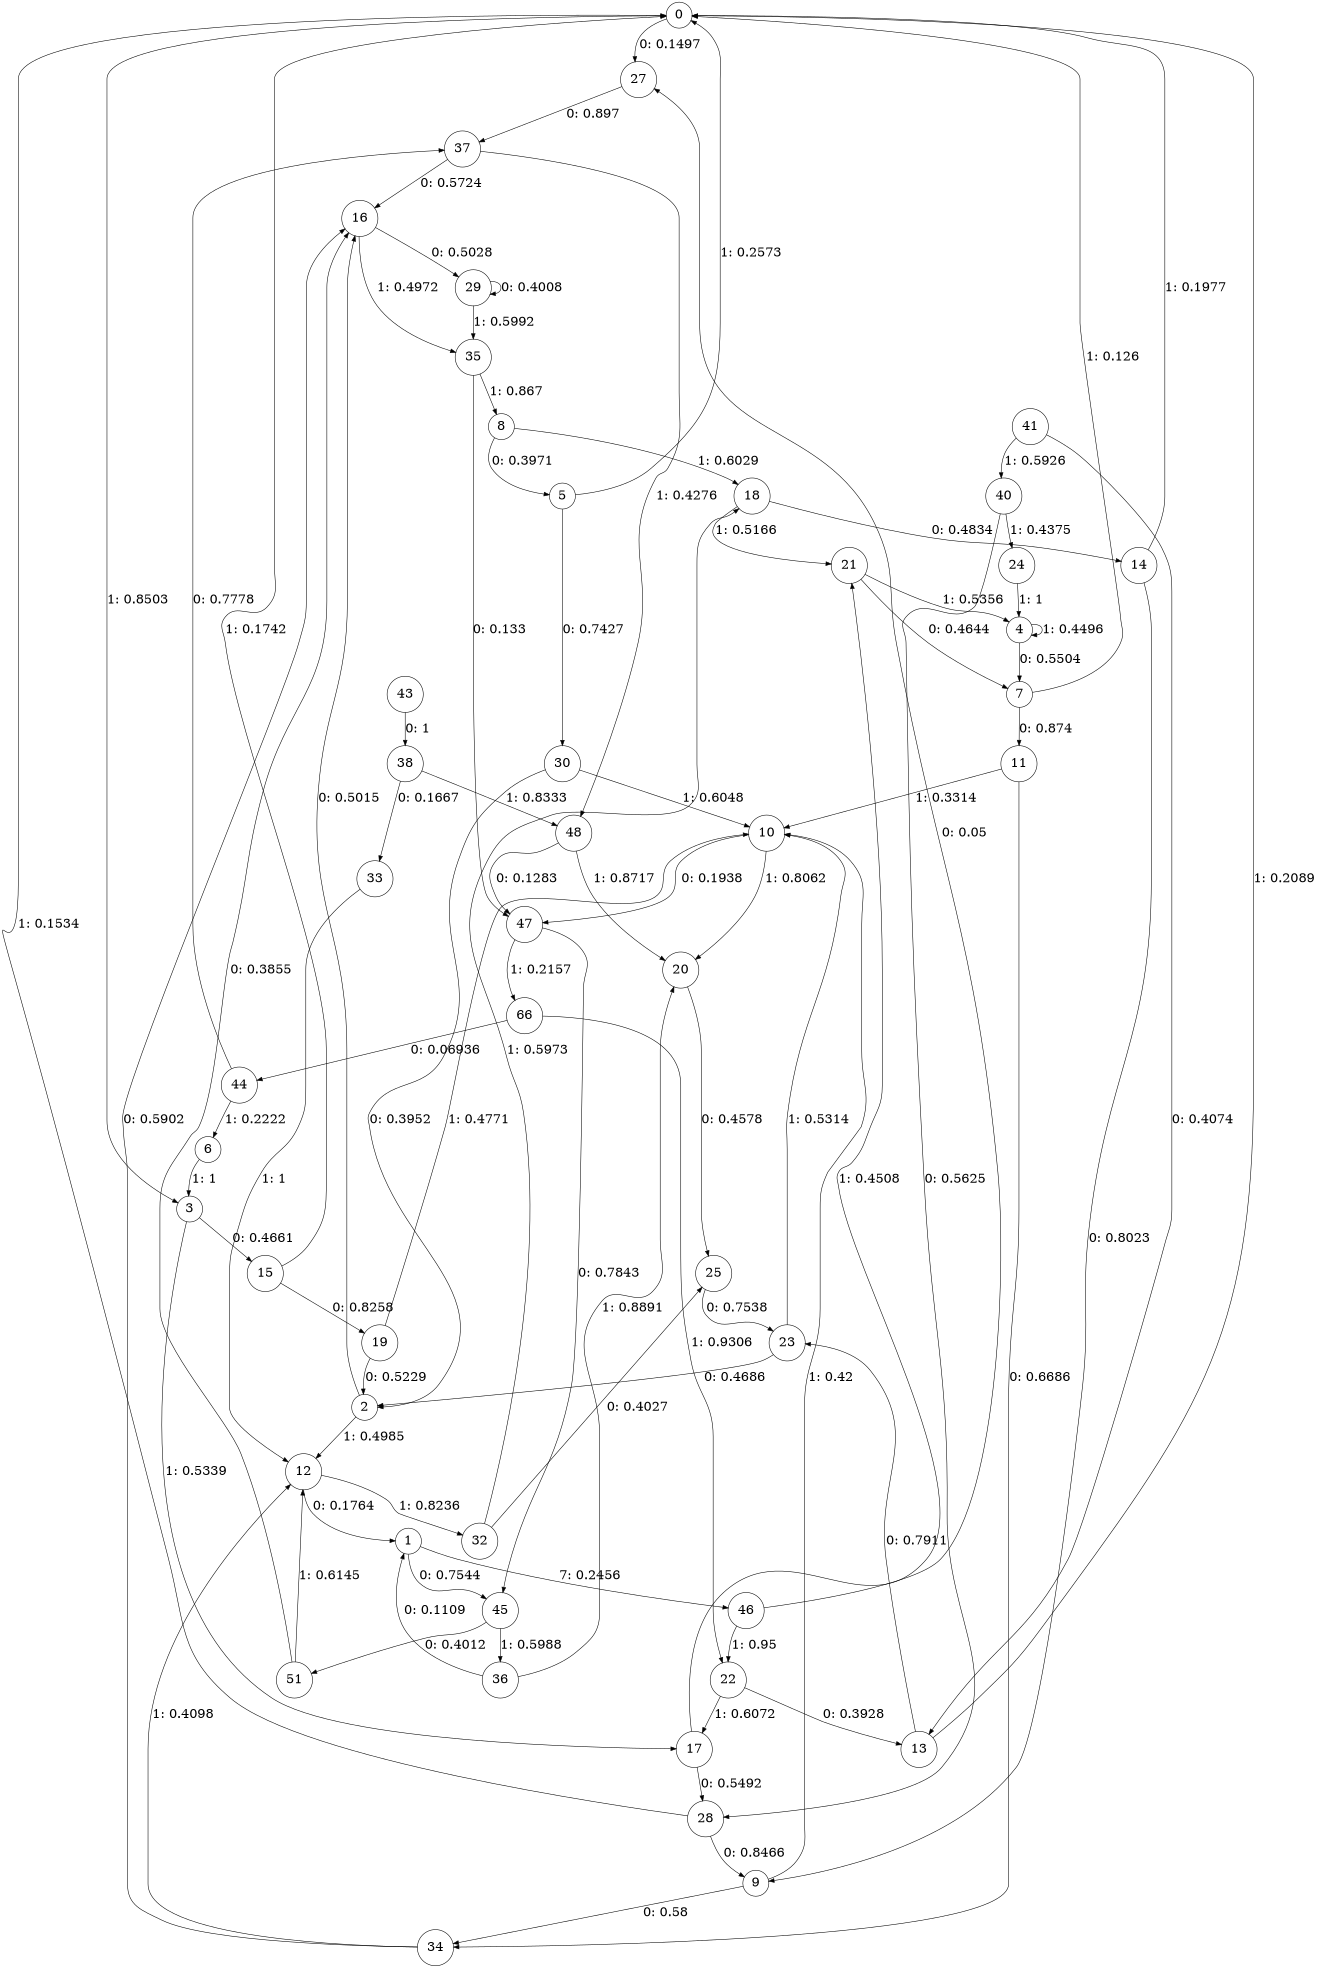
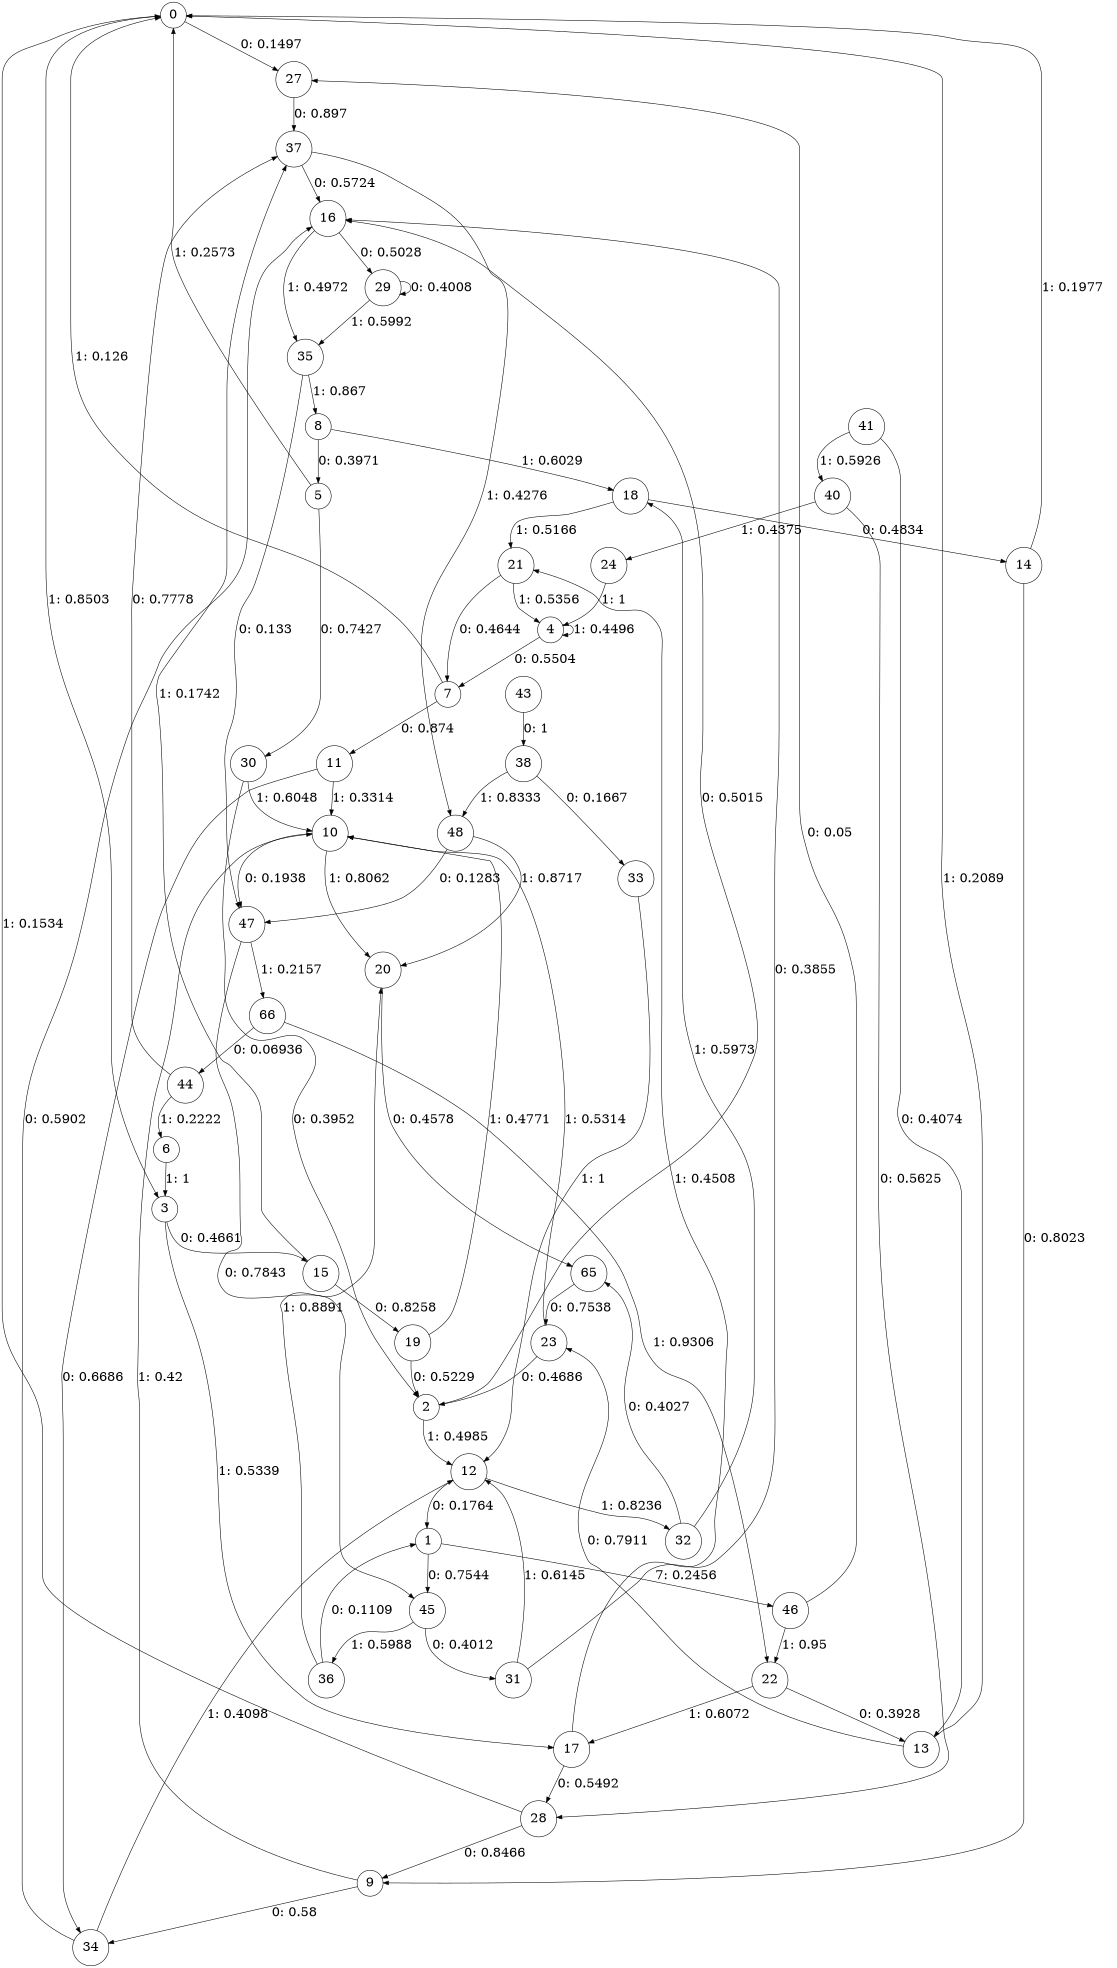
edge "15" -> "0": now "15" -> "37"
node "25": label "25" -> "65"
node "51": label "51" -> "31"
